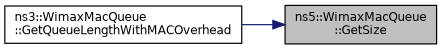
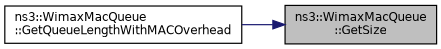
node "ns5::WimaxMacQueue ::GetSize": label "ns5::WimaxMacQueue ::GetSize" -> "ns3::WimaxMacQueue ::GetSize"
